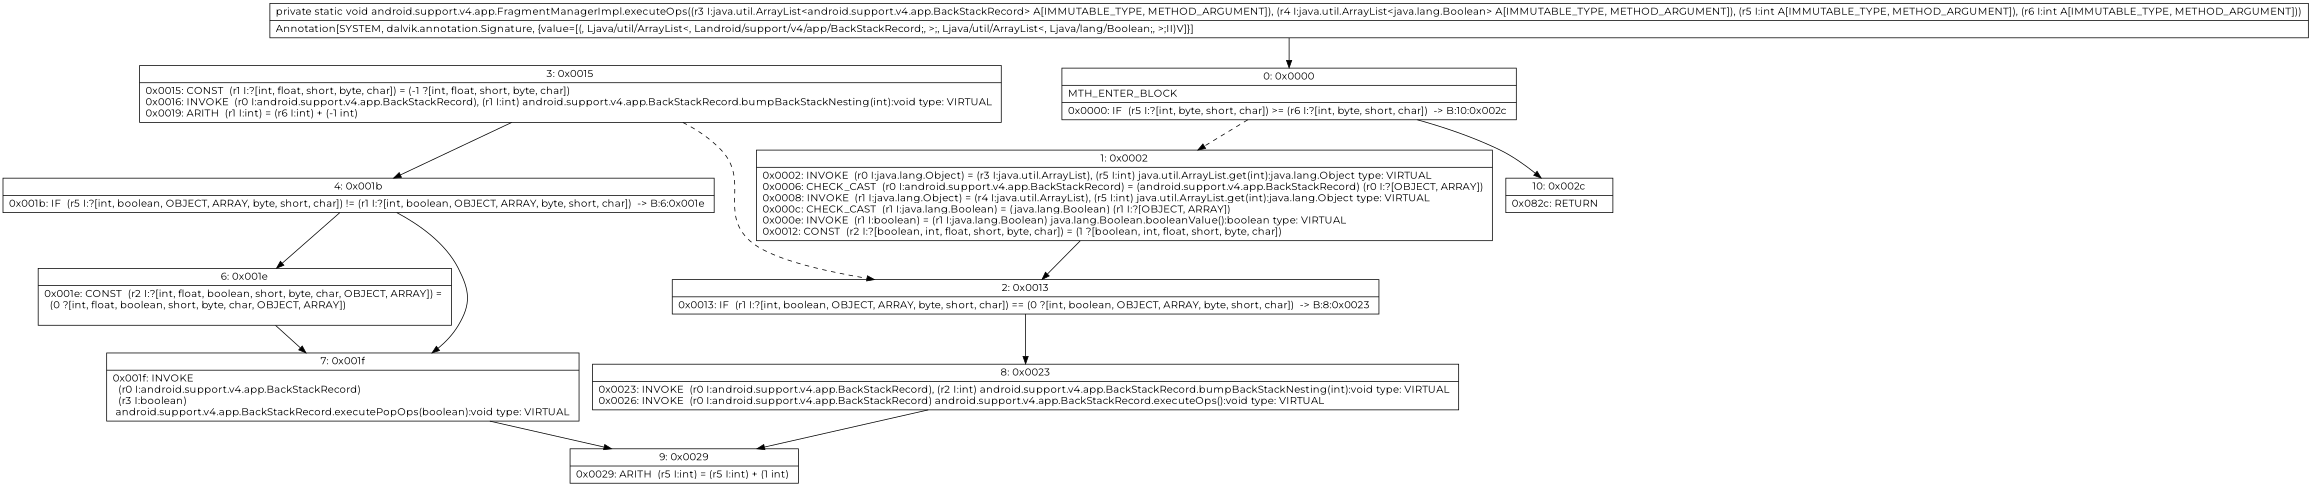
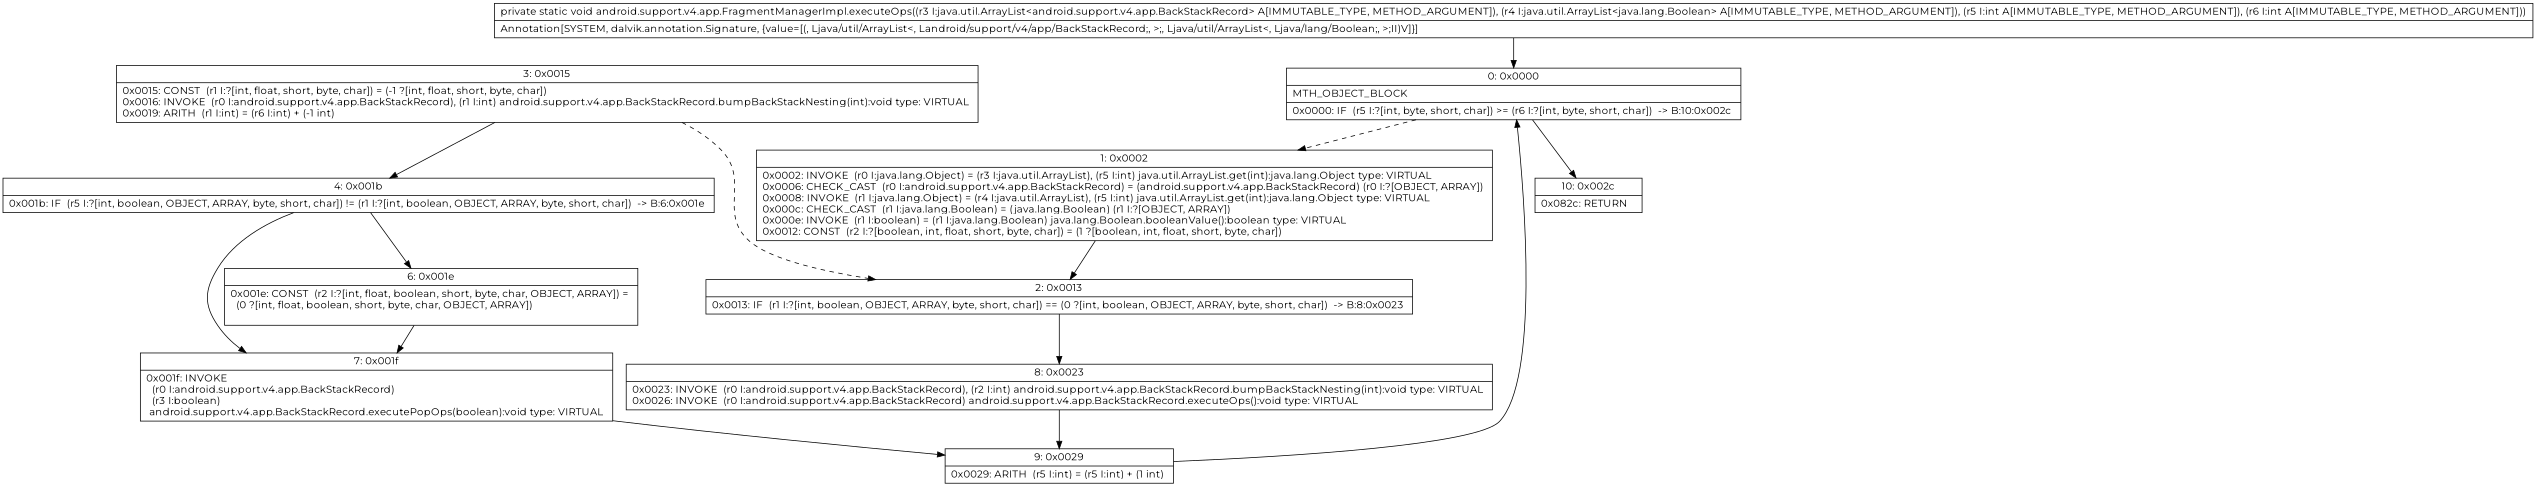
node "0: 0x0000": text "MTH_ENTER_BLOCK" -> "MTH_OBJECT_BLOCK"
edge "9: 0x0029" -> "0: 0x0000": added
